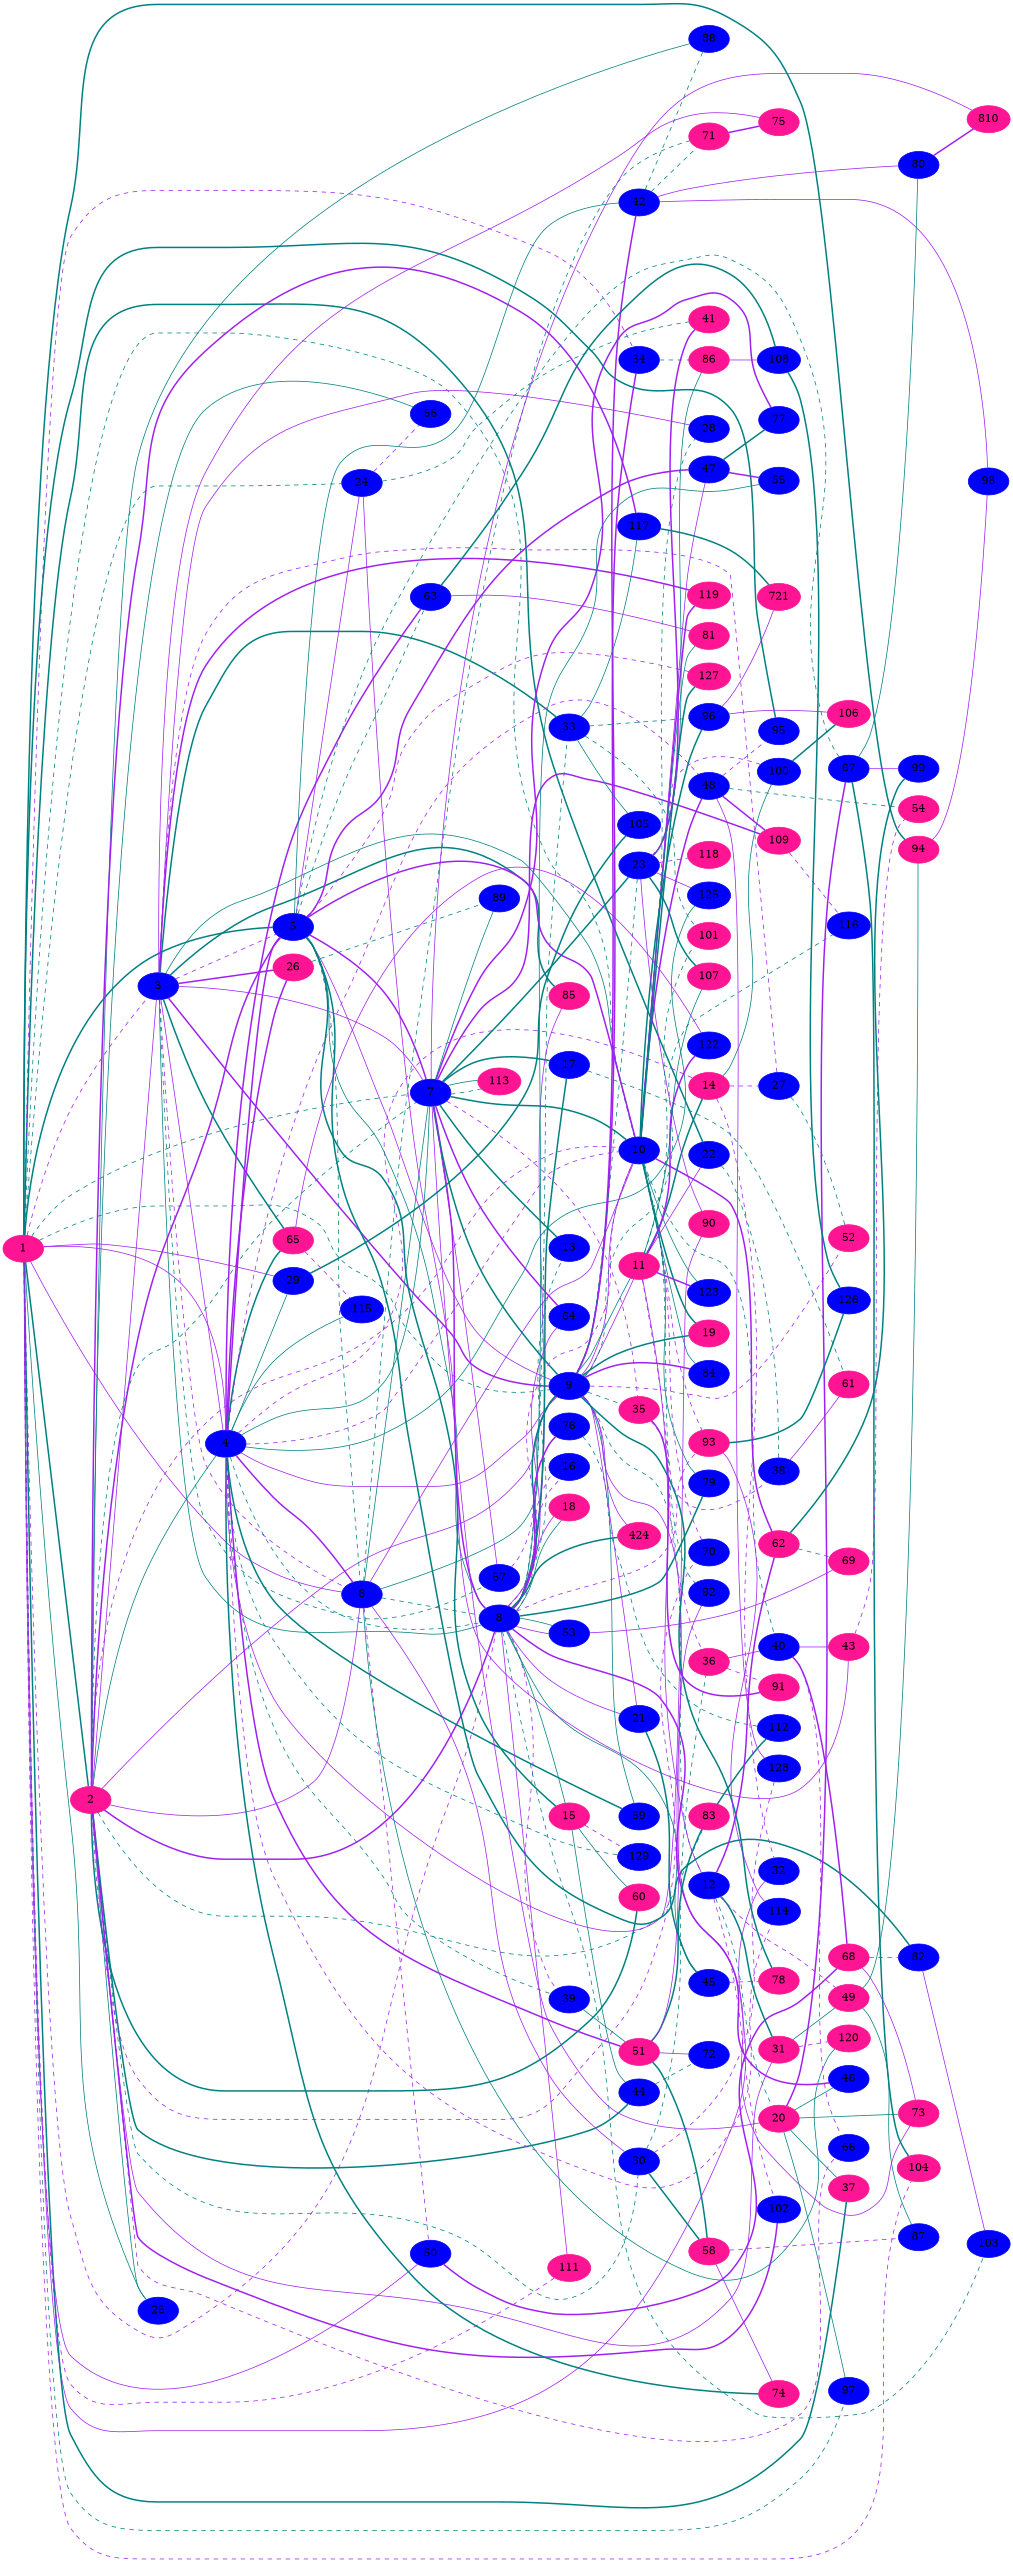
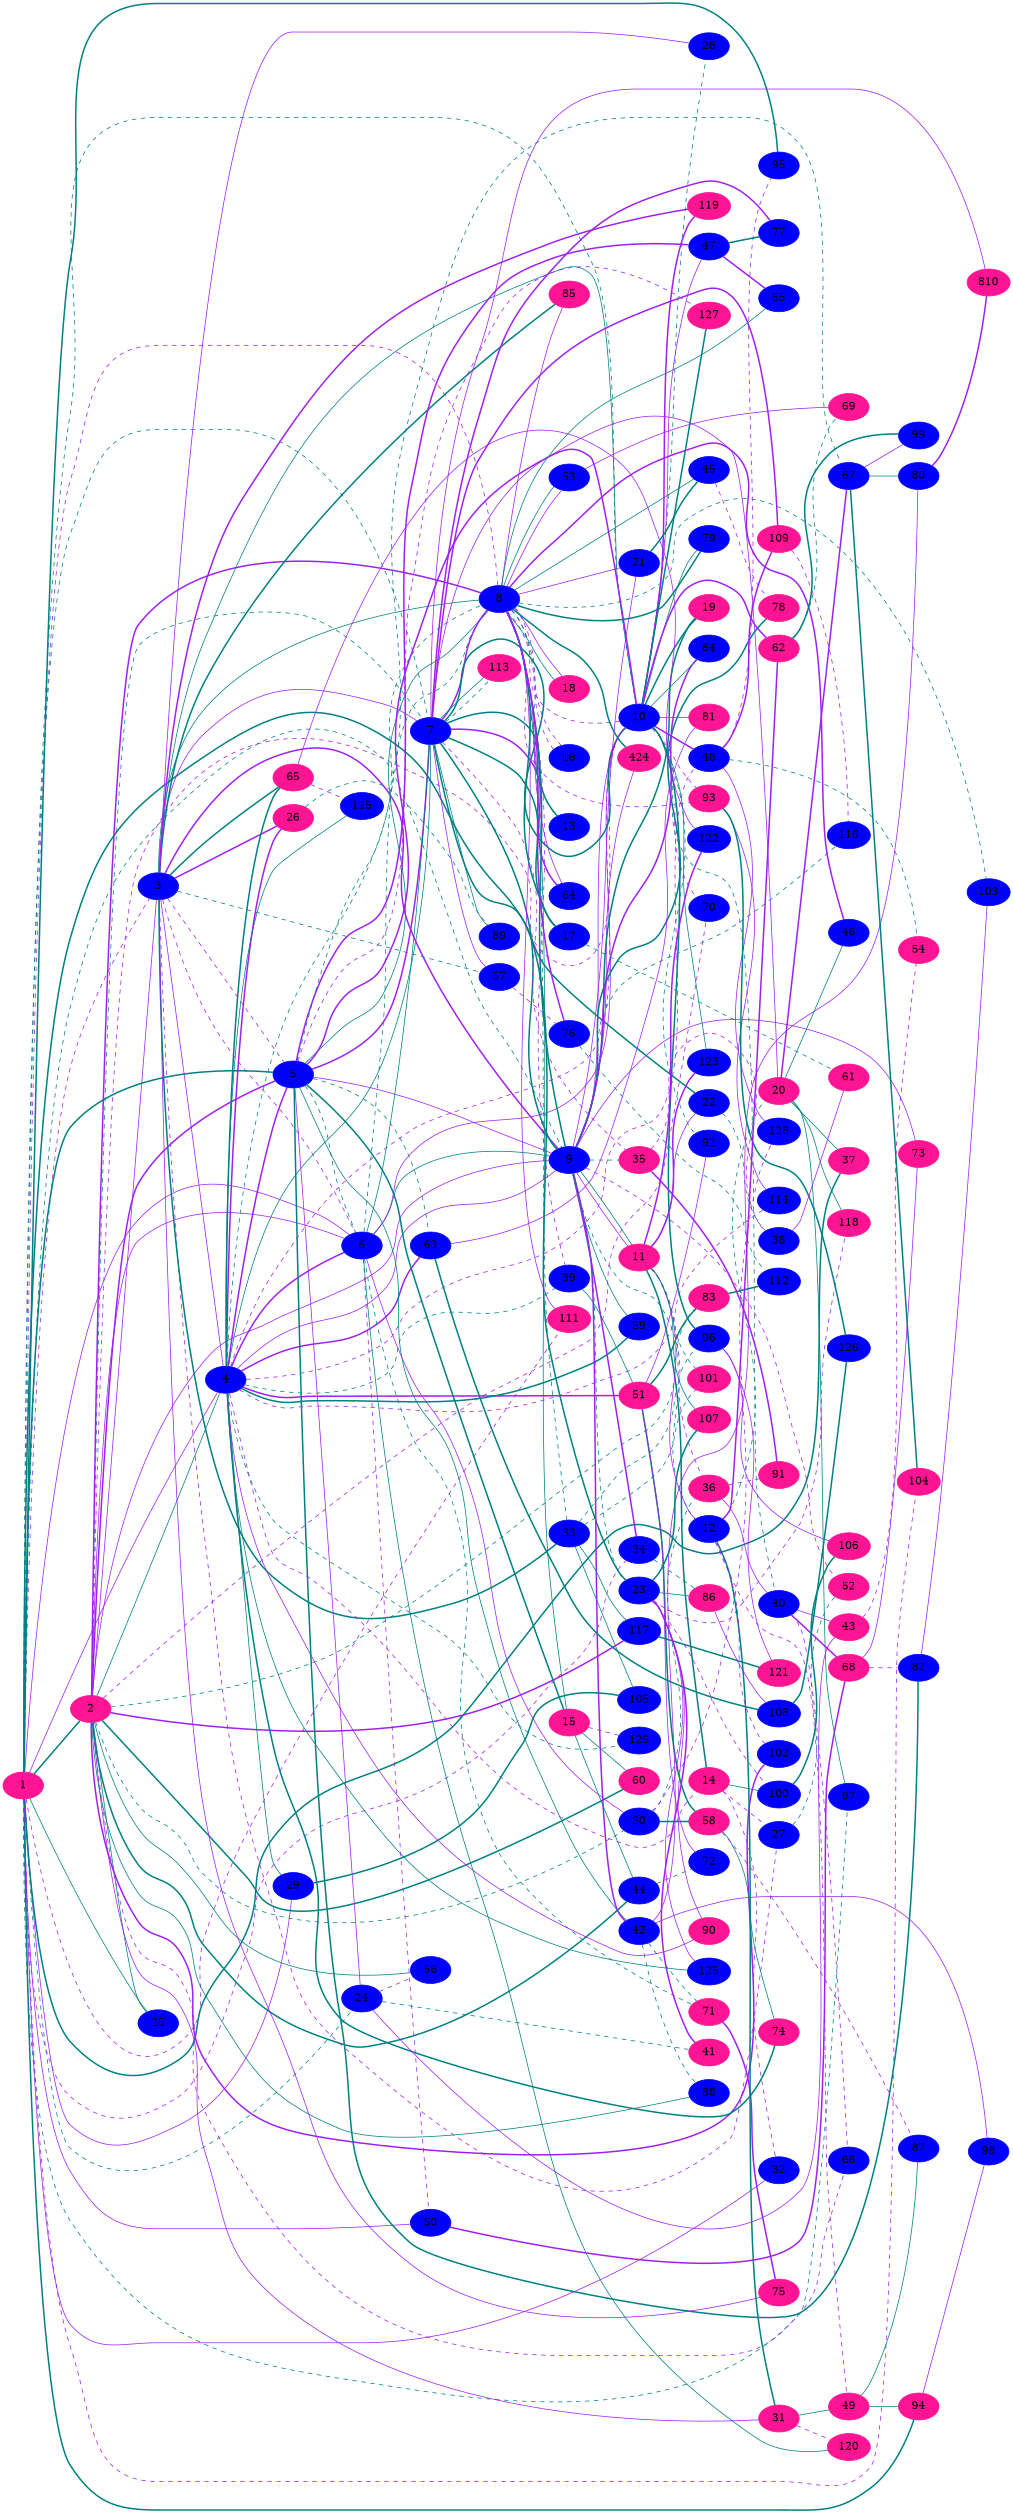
node "721": label "721" -> "121"
edge "73" -- "20": now "118" -- "20"
edge "58" -- "74": color purple -> teal
